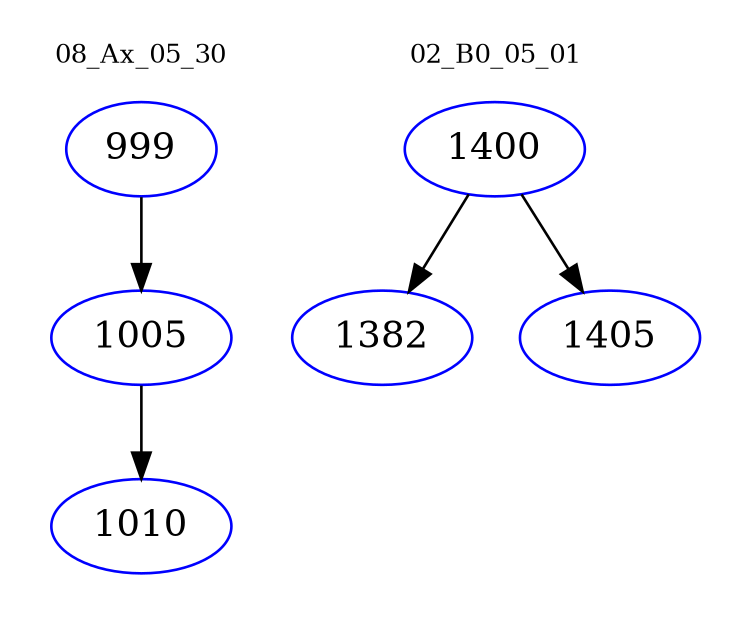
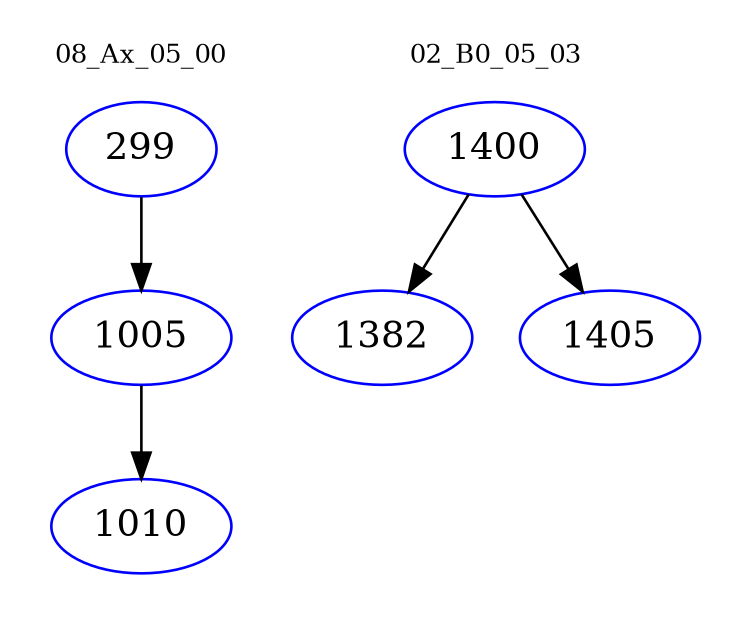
cluster "08_Ax_05_30": label "08_Ax_05_30" -> "08_Ax_05_00"
cluster "02_B0_05_01": label "02_B0_05_01" -> "02_B0_05_03"
node "999": label "999" -> "299"
